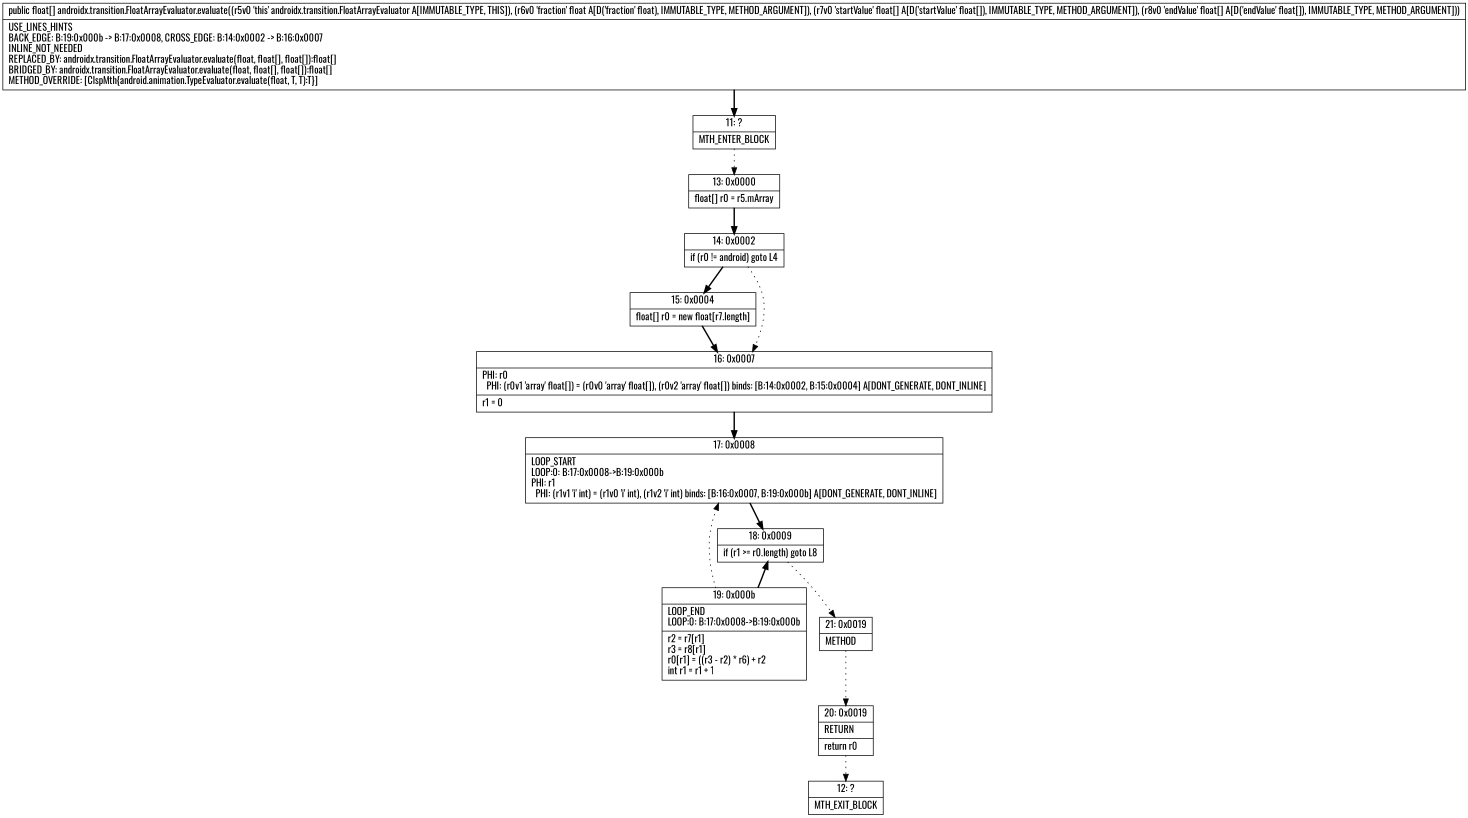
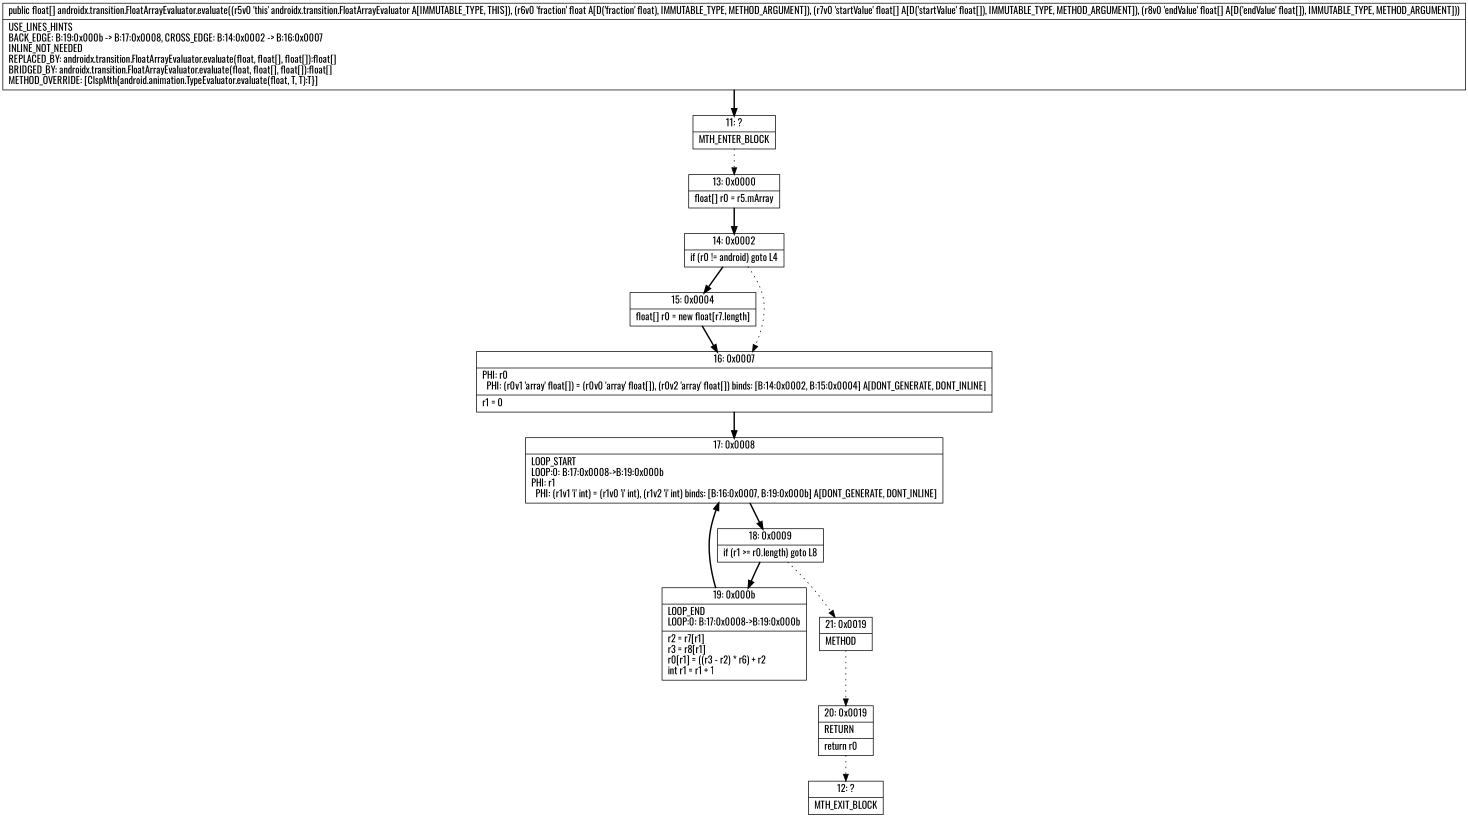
edge "19: 0x000b" -> "17: 0x0008": style dotted -> bold
edge "19: 0x000b" -> "18: 0x0009": reversed
